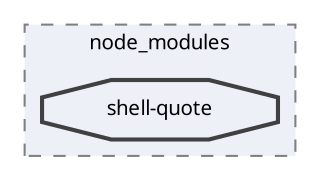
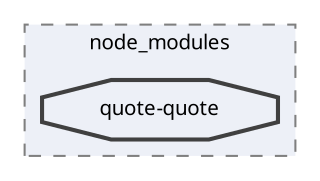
node "shell-quote": label "shell-quote" -> "quote-quote"
